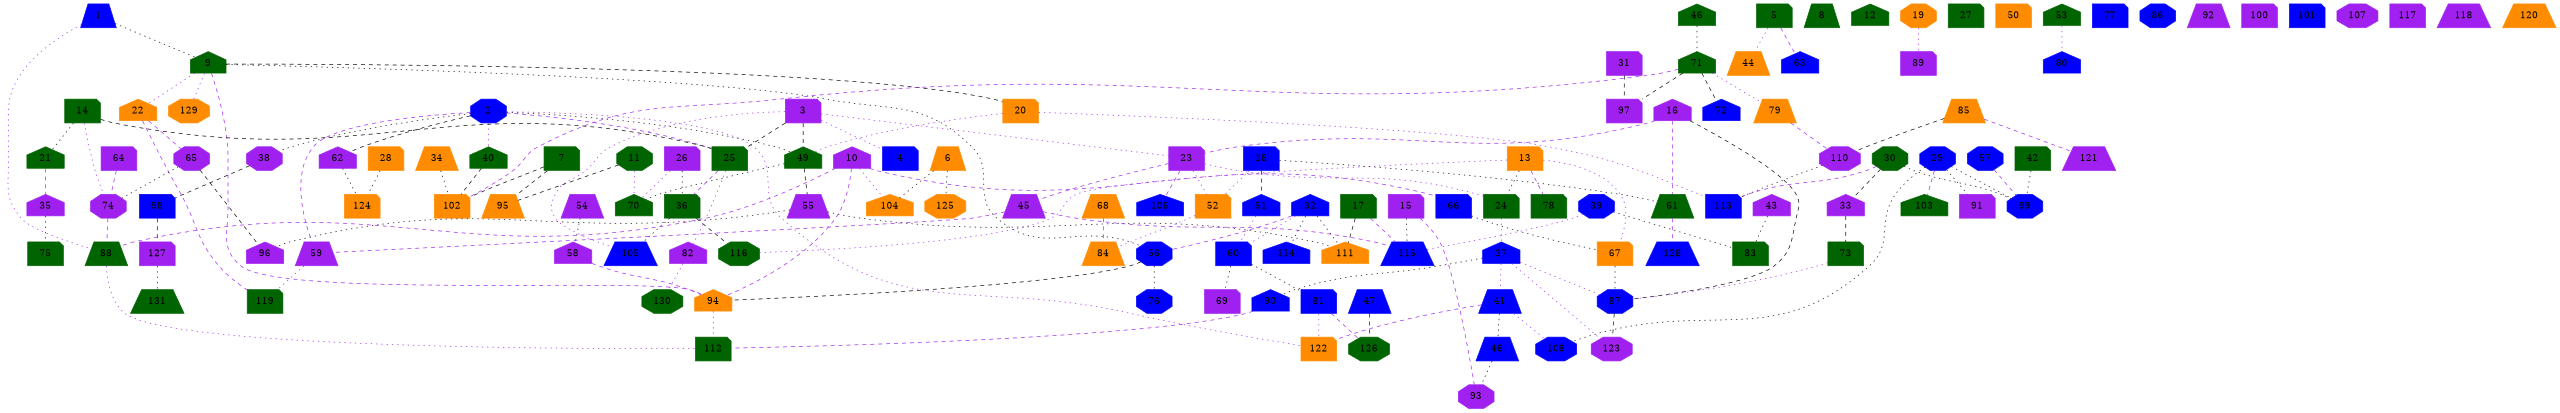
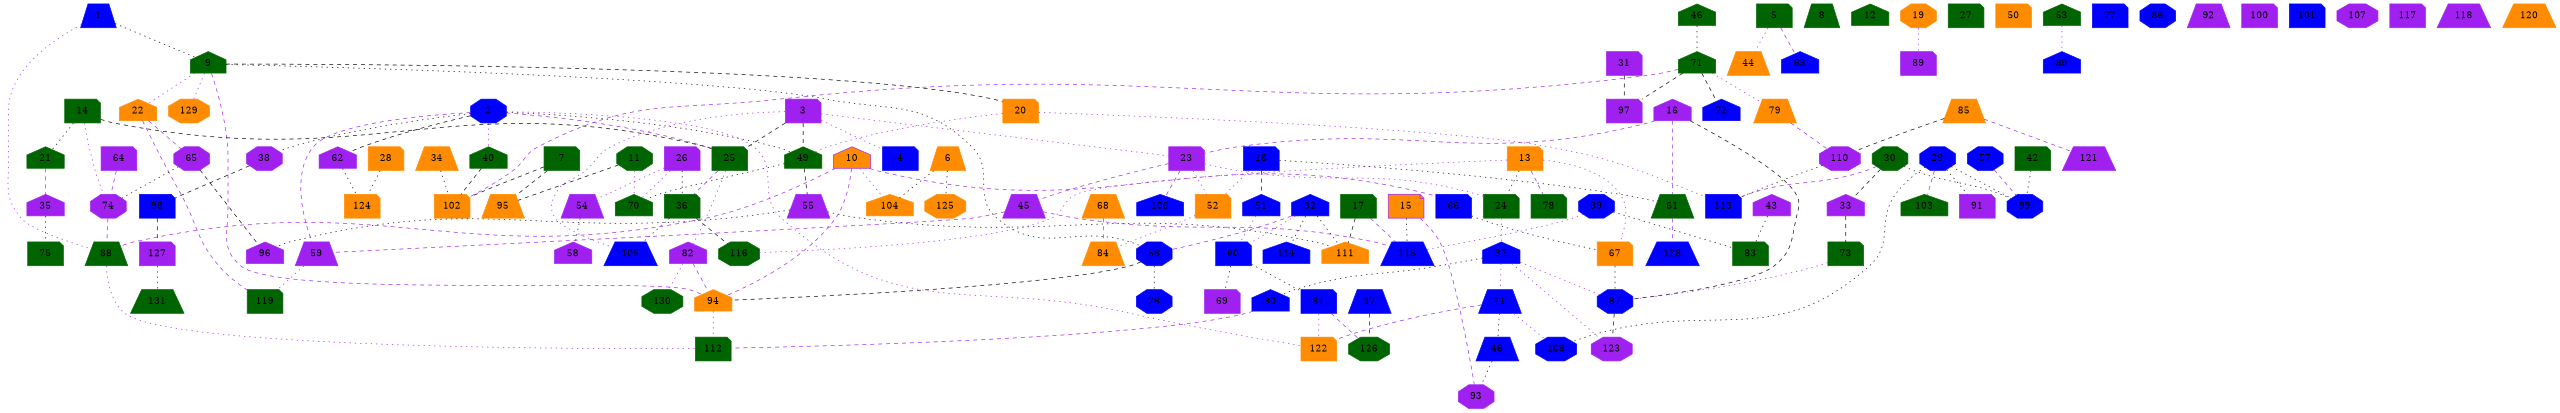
node "10": fillcolor purple -> darkorange
edge "26" -- "54": added
node "15": fillcolor purple -> darkorange
edge "58" -- "94": now "82" -- "94"
